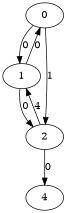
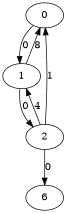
edge "1" -> "0": label "0" -> "8"
edge "0" -> "2": reversed
node "4": label "4" -> "6"
